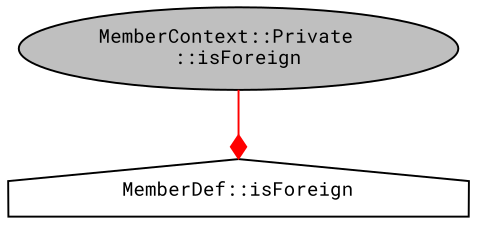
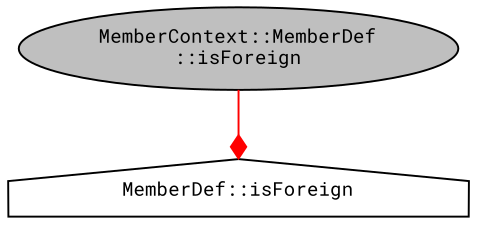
node "MemberContext::Private ::isForeign": label "MemberContext::Private ::isForeign" -> "MemberContext::MemberDef ::isForeign"
